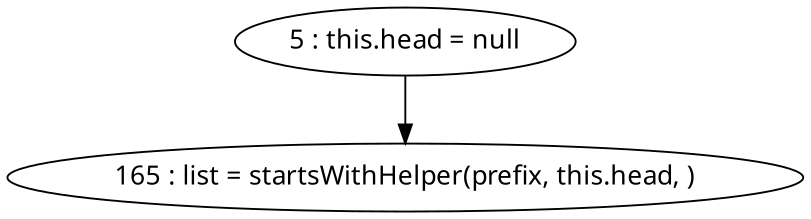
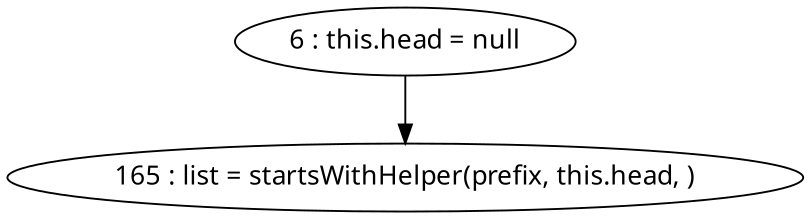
node "5 : this.head = null": label "5 : this.head = null" -> "6 : this.head = null"
